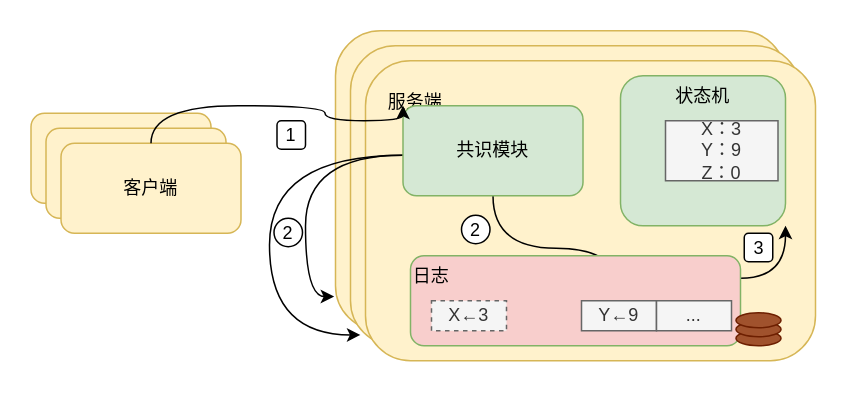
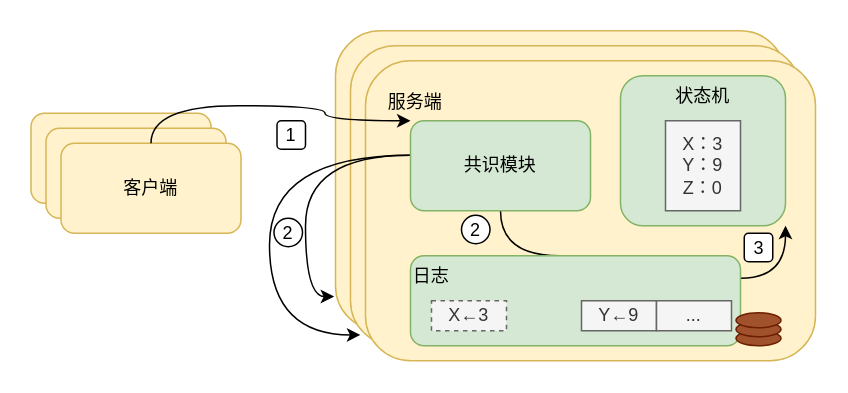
node "共识模块": moved (493, 151) -> (500, 166)
node "X：3 Y：9 Z：0": size 113x60 -> 75x90
node "日志": fillcolor #f8cecc -> #d5e8d4
